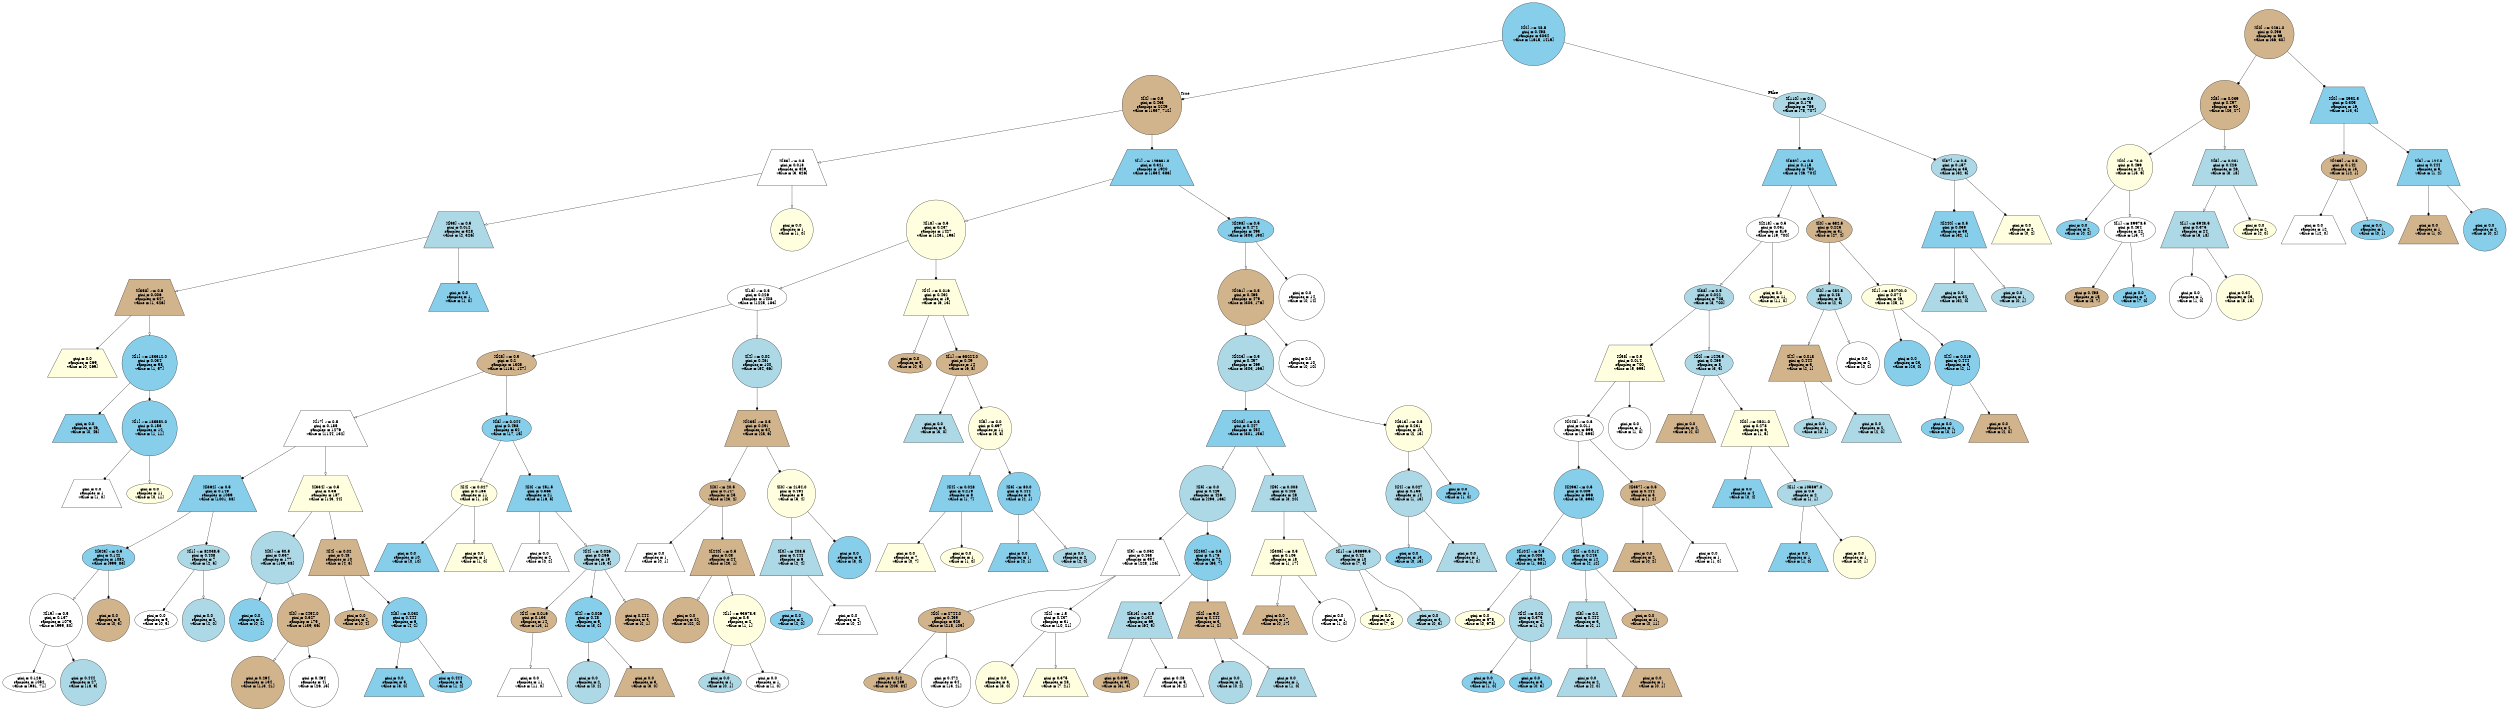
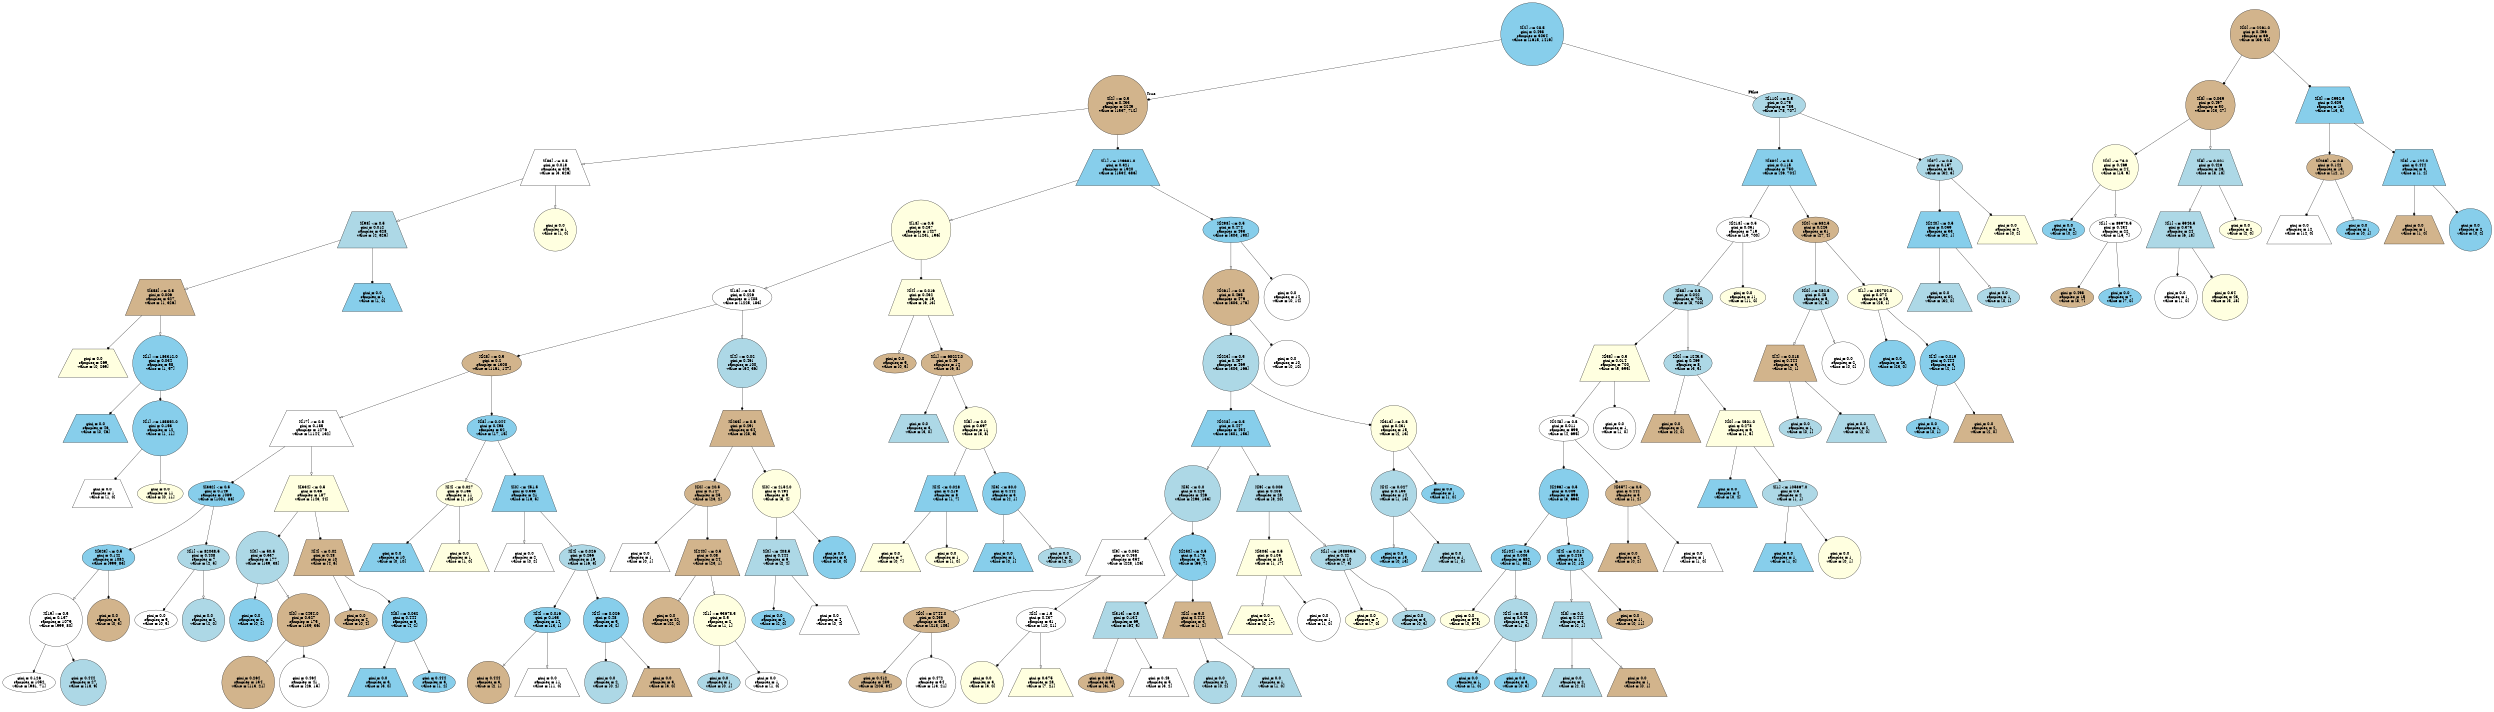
node "X[218] <= 0.5 gini = 0.051 samples = 819 value = [19, 700]": label "X[218] <= 0.5 gini = 0.051 samples = 819 value = [19, 700]" -> "X[218] <= 0.5 gini = 0.051 samples = 719 value = [19, 700]"
node "X[362] <= 0.5 gini = 0.149 samples = 1089 value = [1001, 88]": shape trapezium -> ellipse
edge "X[4] <= 0.026 gini = 0.266 samples = 19 value = [16, 3]" -> "gini = 0.444 samples = 3 value = [2, 1]": now "X[4] <= 0.016 gini = 0.133 samples = 14 value = [13, 1]" -> "gini = 0.444 samples = 3 value = [2, 1]"
node "X[4] <= 0.016 gini = 0.133 samples = 14 value = [13, 1]": fillcolor tan -> skyblue
node "gini = 0.0 samples = 17 value = [0, 17]": fillcolor tan -> lightyellow
